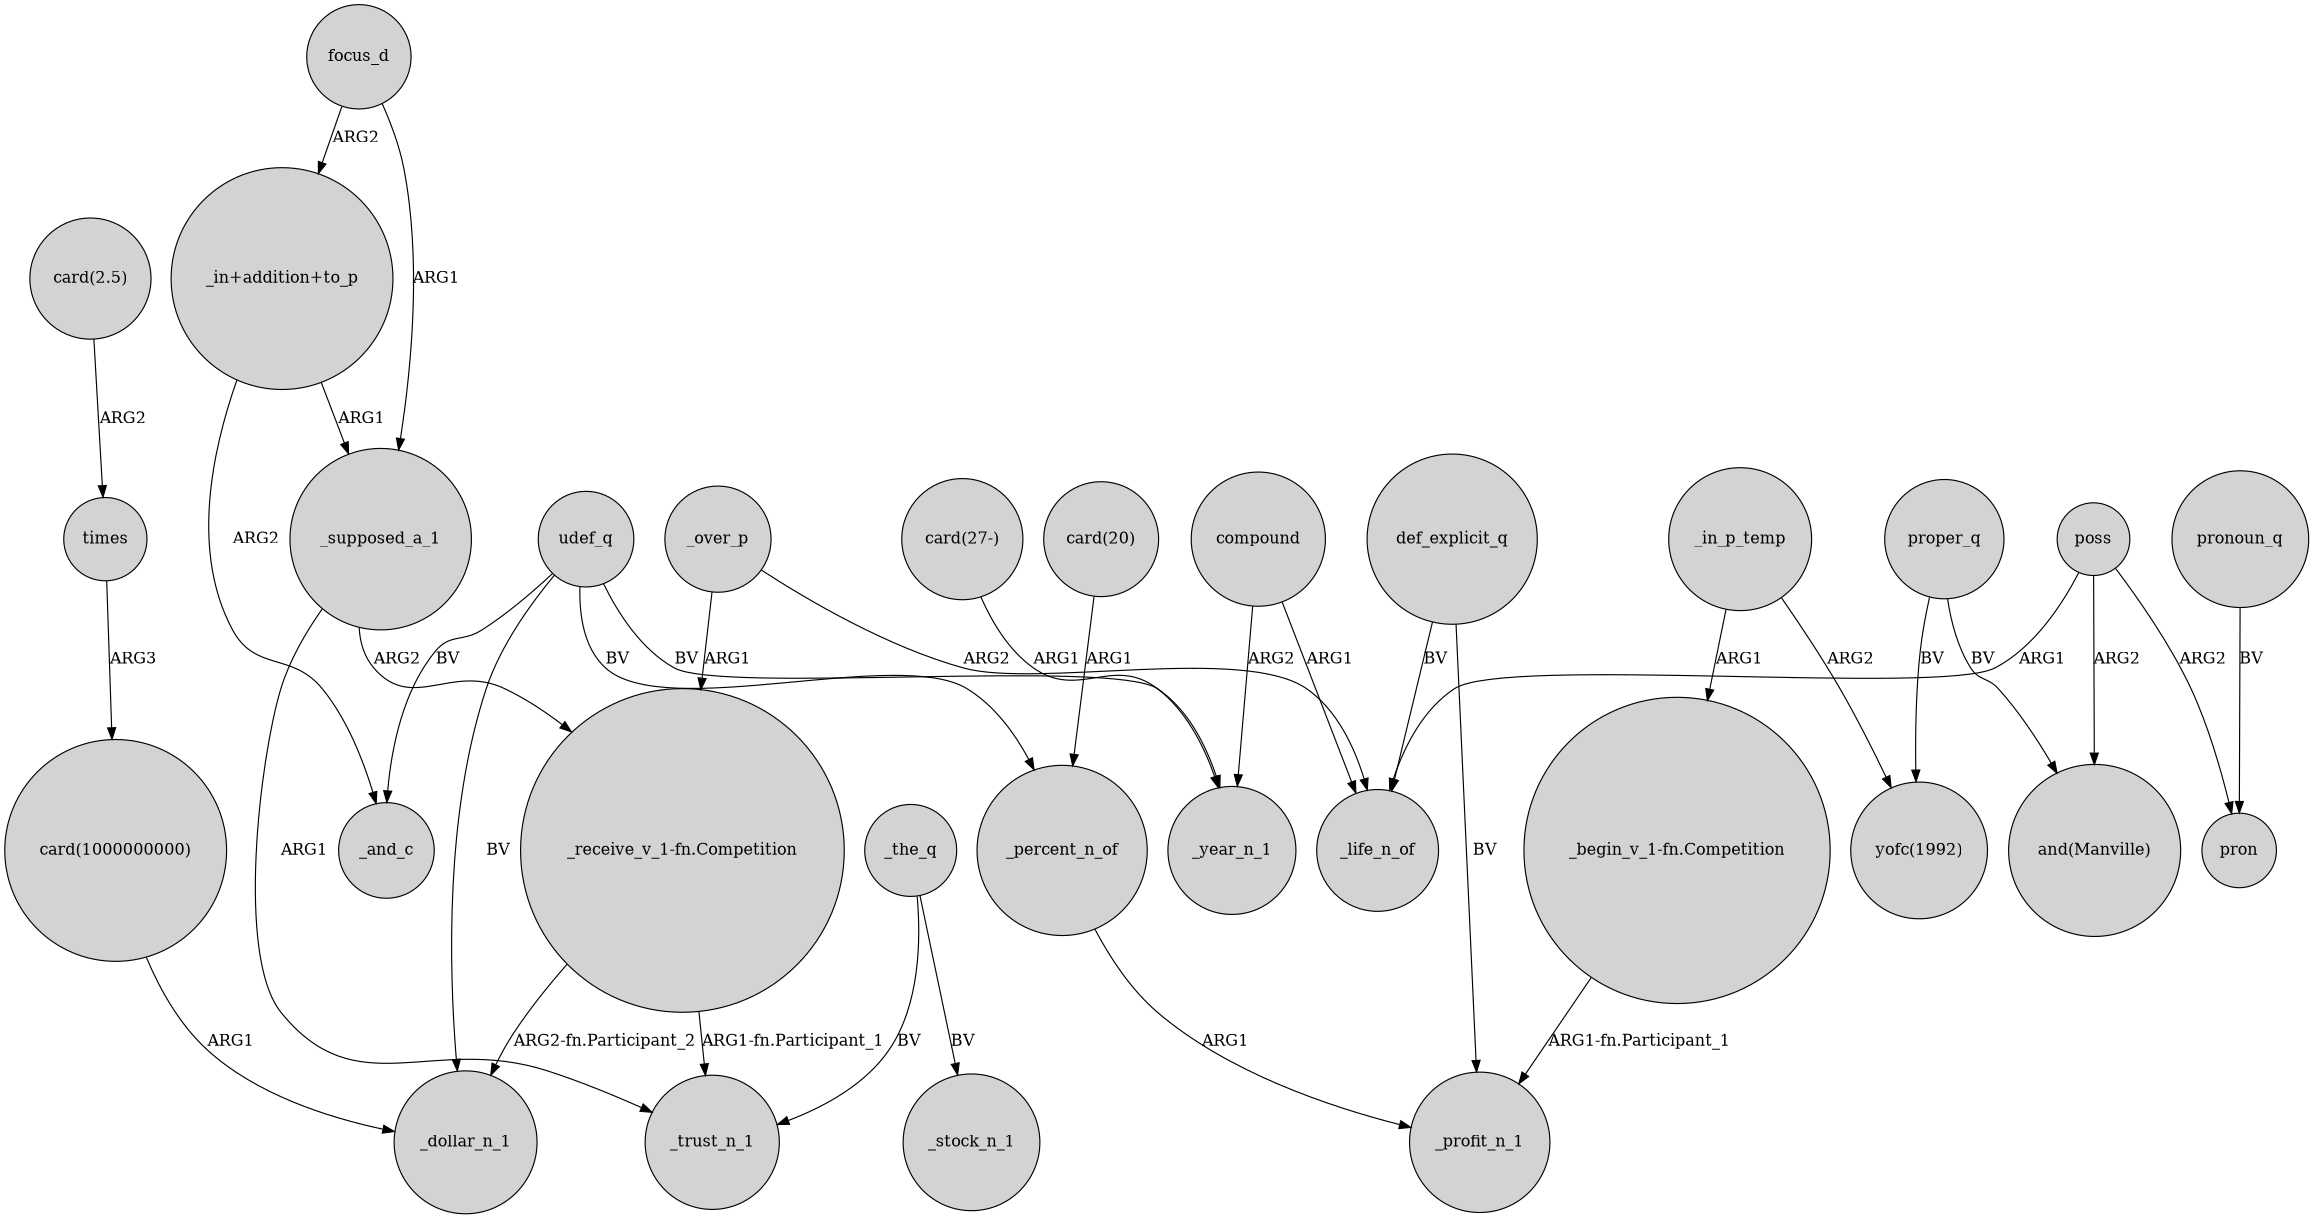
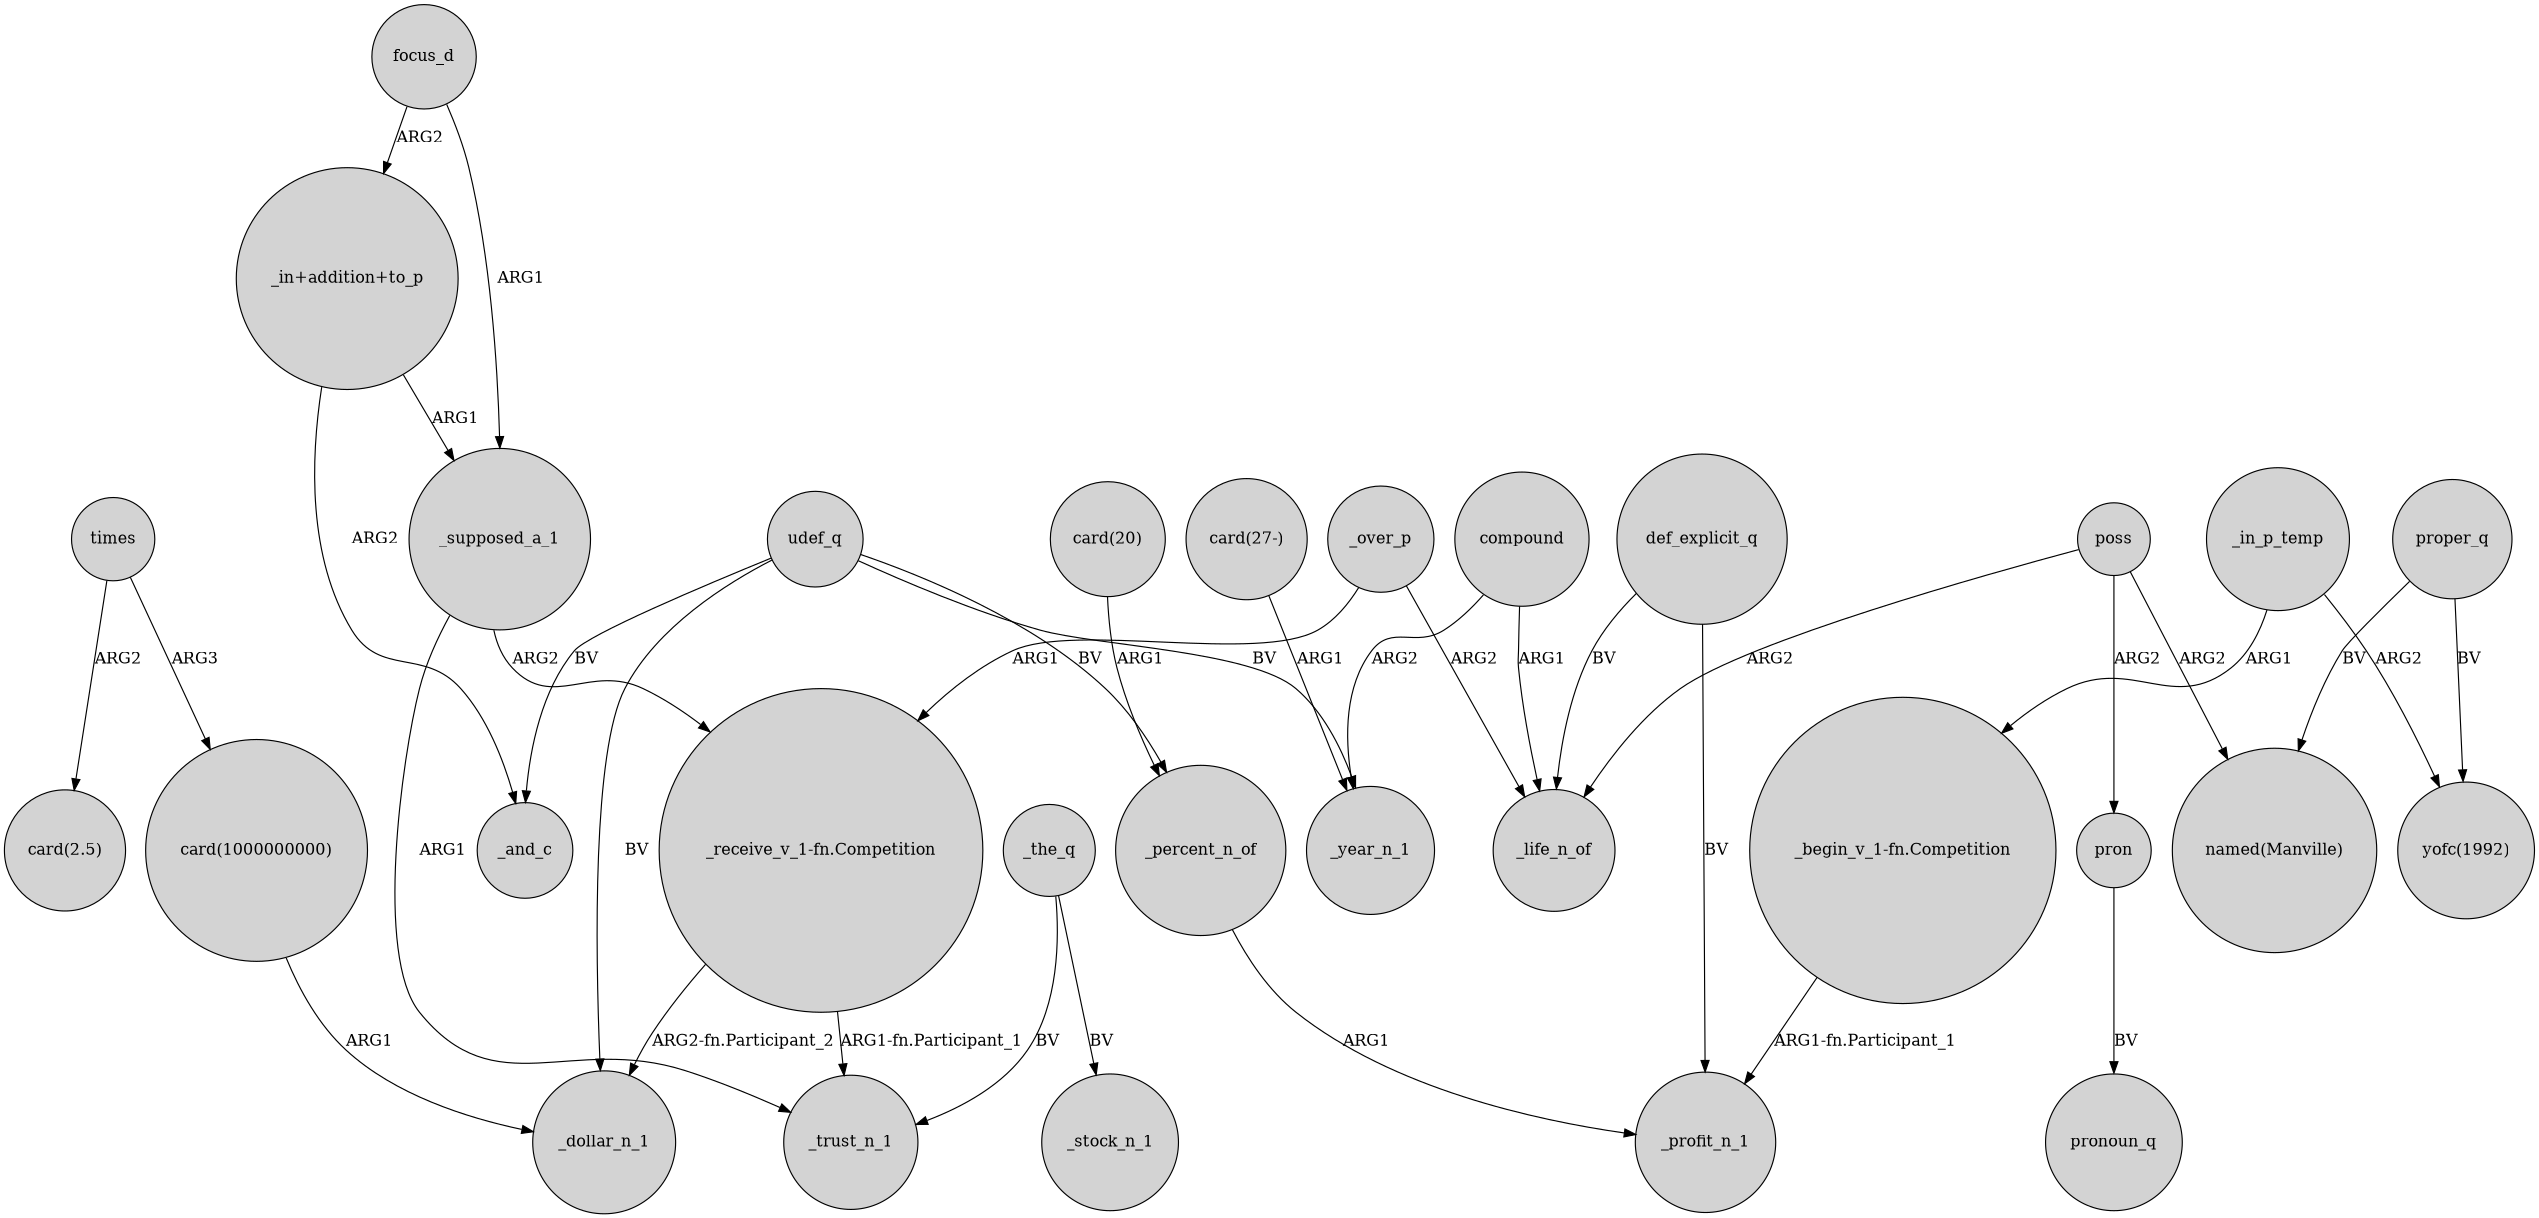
edge "card(2.5)" -> "times": reversed
edge "poss" -> "_life_n_of": label "ARG1" -> "ARG2"
edge "pronoun_q" -> "pron": reversed
node "and(Manville)": label "and(Manville)" -> "named(Manville)"
